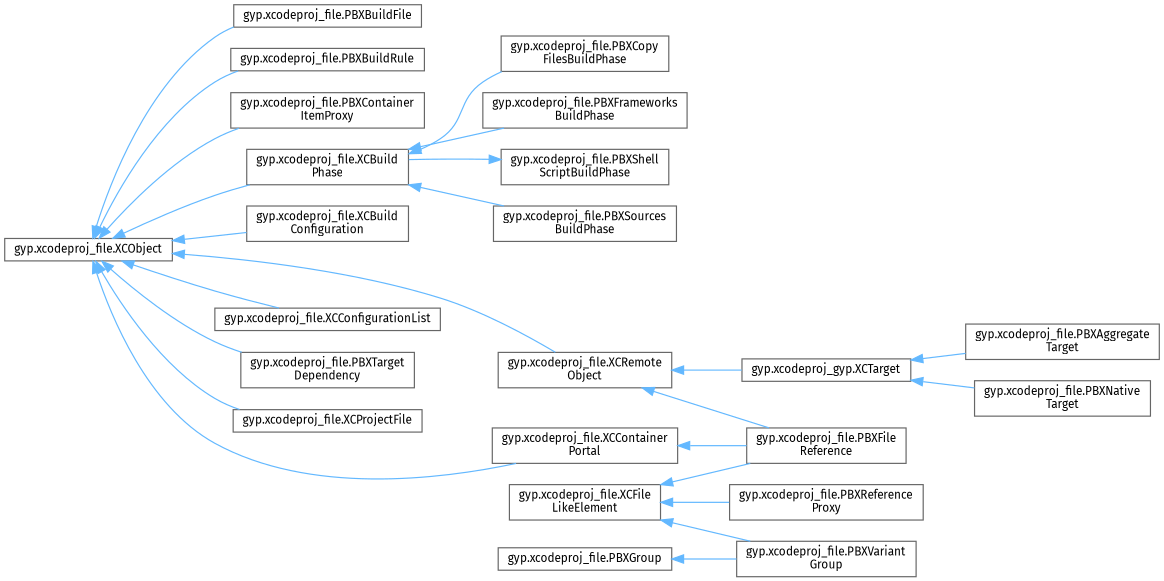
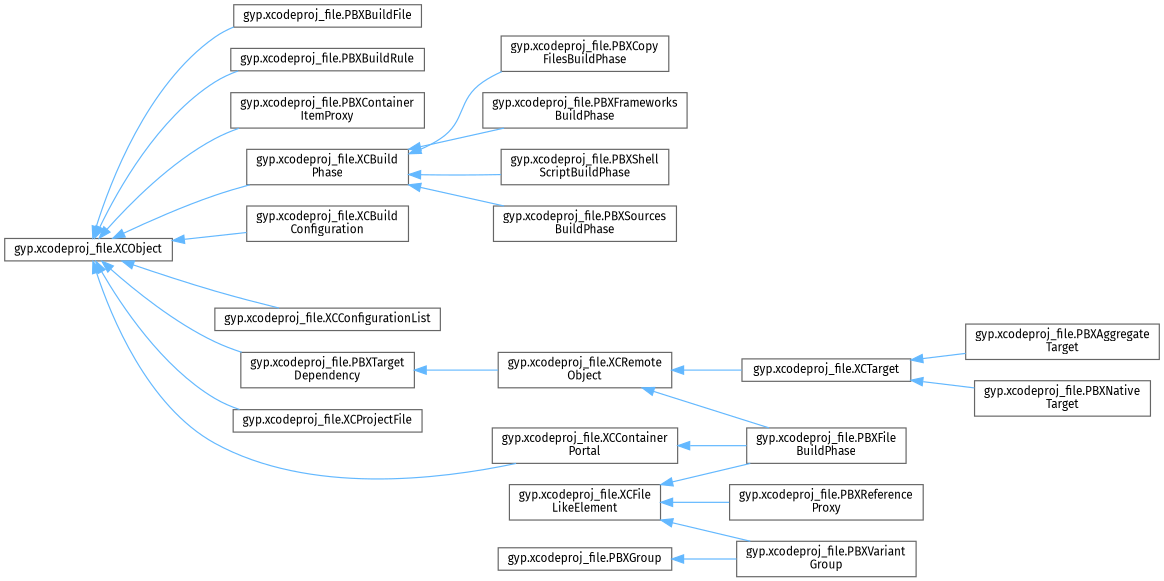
edge "gyp.xcodeproj_file.XCBuild Phase" -> "gyp.xcodeproj_file.PBXShell ScriptBuildPhase": reversed
edge "gyp.xcodeproj_file.XCRemote Object" -> "gyp.xcodeproj_file.XCObject": now "gyp.xcodeproj_file.XCRemote Object" -> "gyp.xcodeproj_file.PBXTarget Dependency"
node "gyp.xcodeproj_gyp.XCTarget": label "gyp.xcodeproj_gyp.XCTarget" -> "gyp.xcodeproj_file.XCTarget"
node "gyp.xcodeproj_file.PBXFile Reference": label "gyp.xcodeproj_file.PBXFile Reference" -> "gyp.xcodeproj_file.PBXFile BuildPhase"
